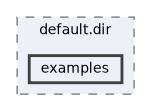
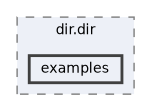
cluster "default.dir": label "default.dir" -> "dir.dir"
